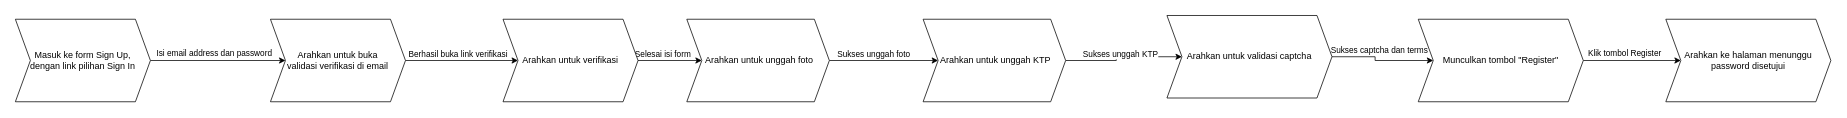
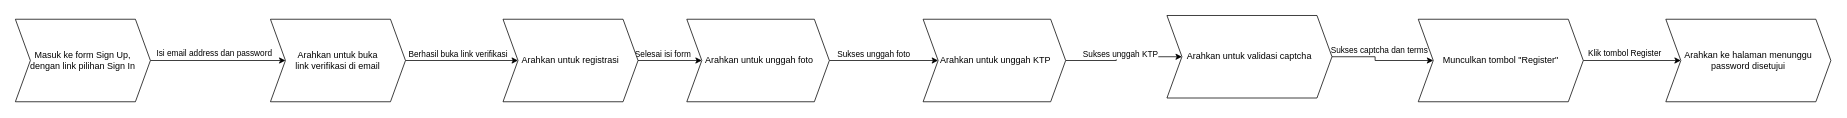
node "Arahkan untuk buka validasi verifikasi di email": label "Arahkan untuk buka validasi verifikasi di email" -> "Arahkan untuk buka link verifikasi di email"
node "Arahkan untuk verifikasi": label "Arahkan untuk verifikasi" -> "Arahkan untuk registrasi"
